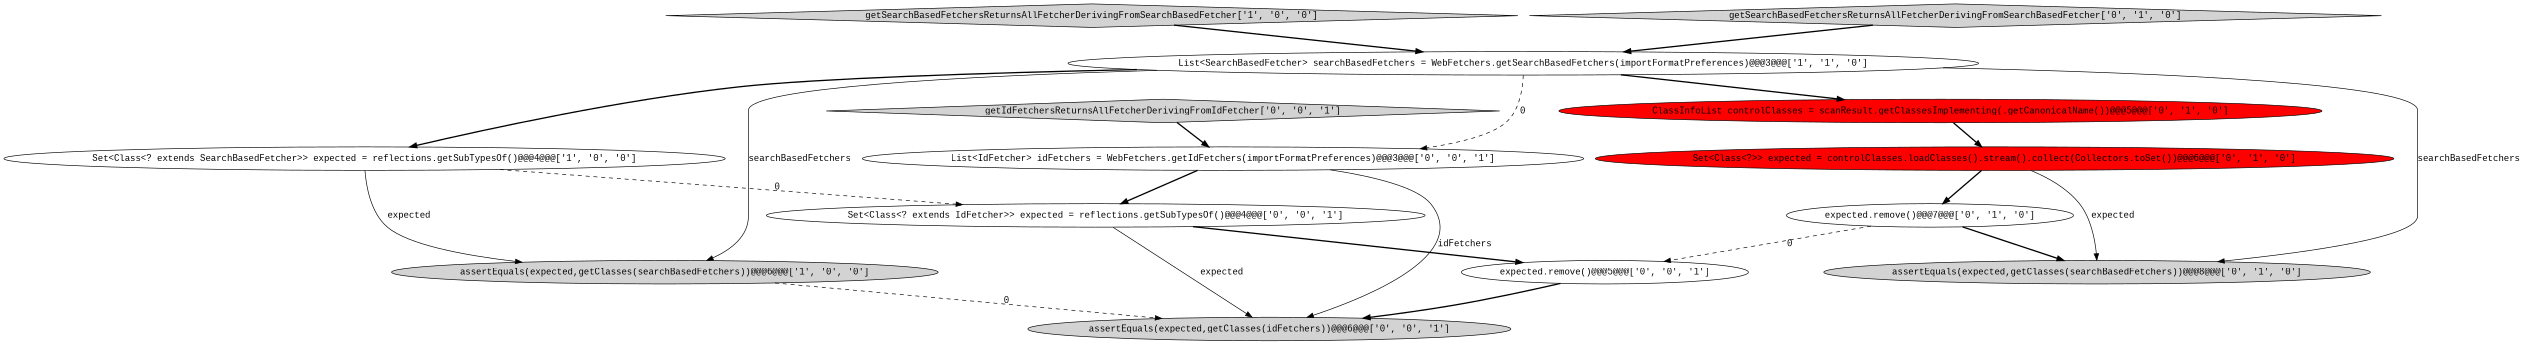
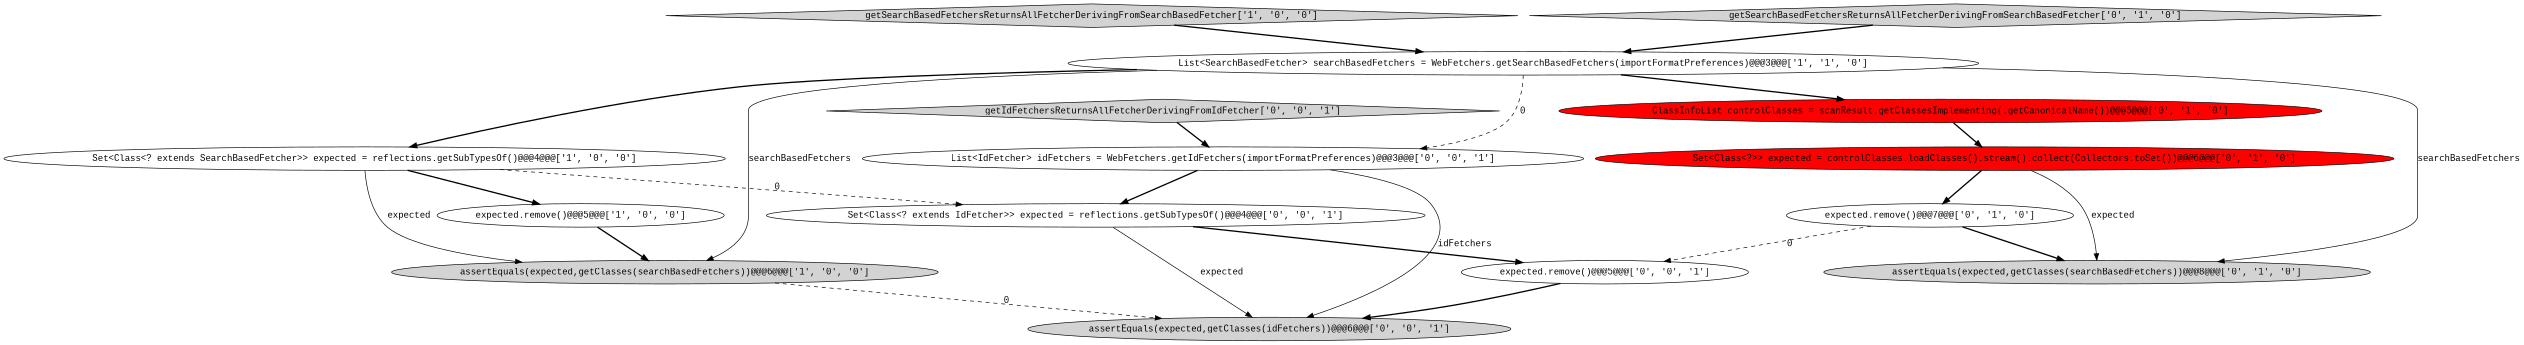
node "expected.remove()@@@5@@@['1', '0', '0']": added
